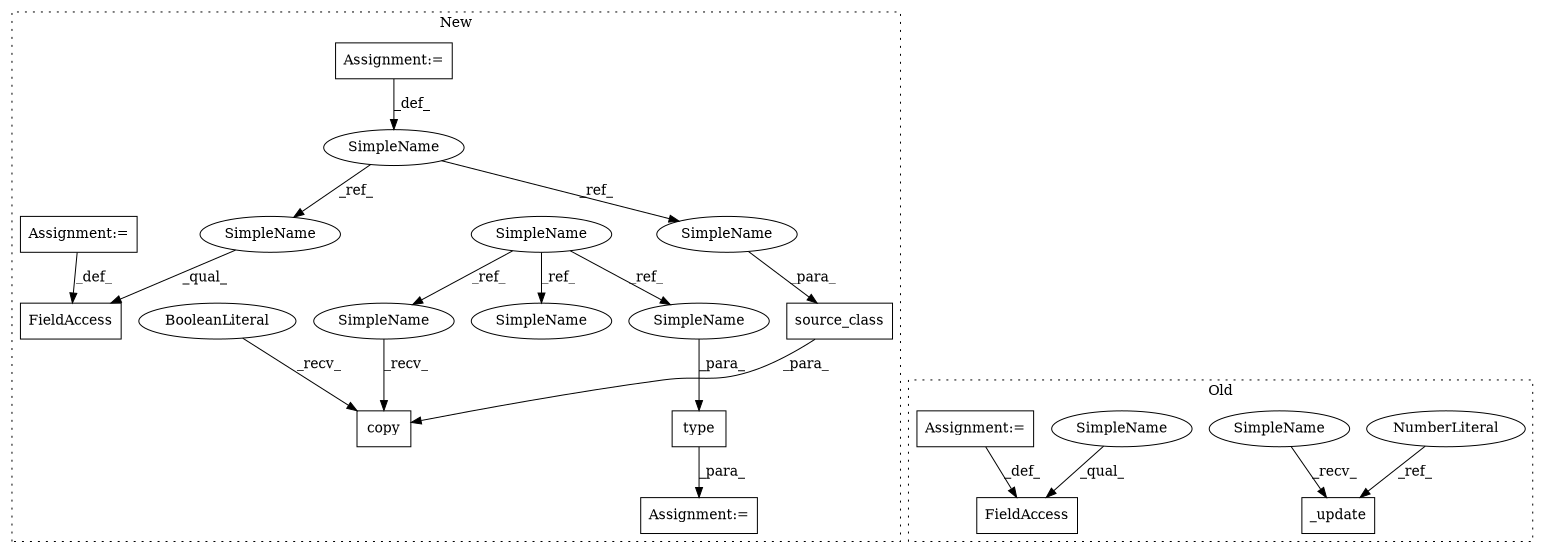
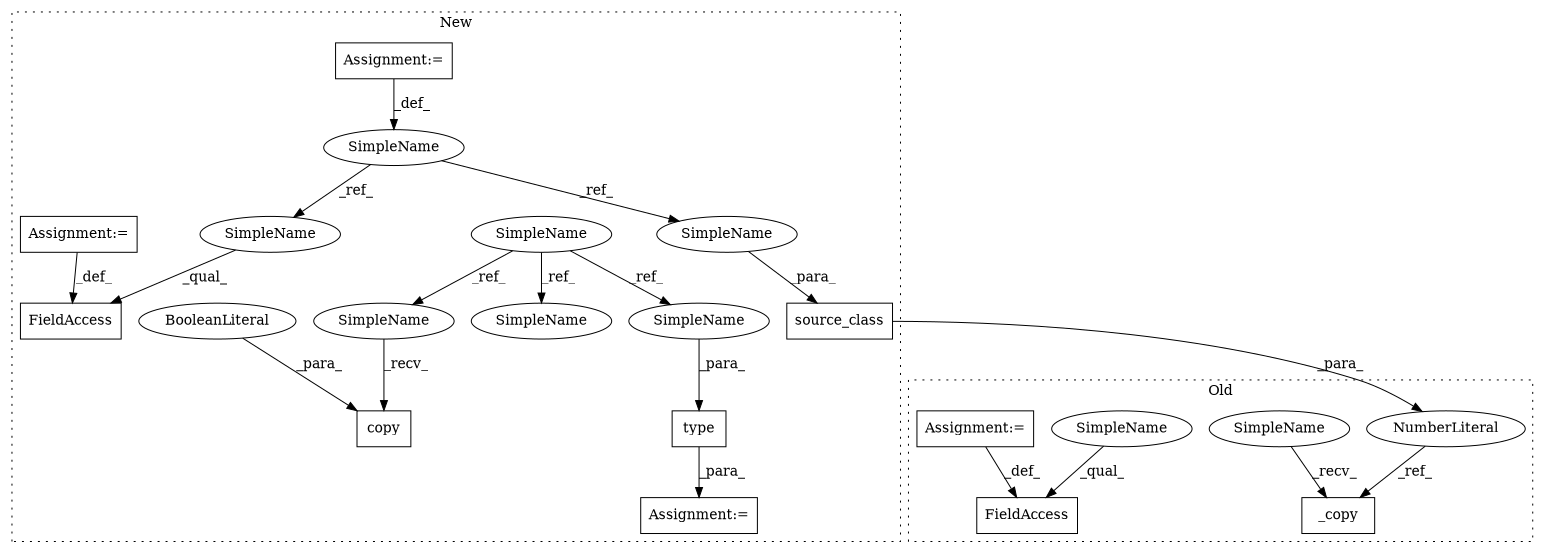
edge "BooleanLiteral" -> "copy": label "_recv_" -> "_para_"
edge "source_class" -> "copy": now "source_class" -> "NumberLiteral"
node "_update": label "_update" -> "_copy"
